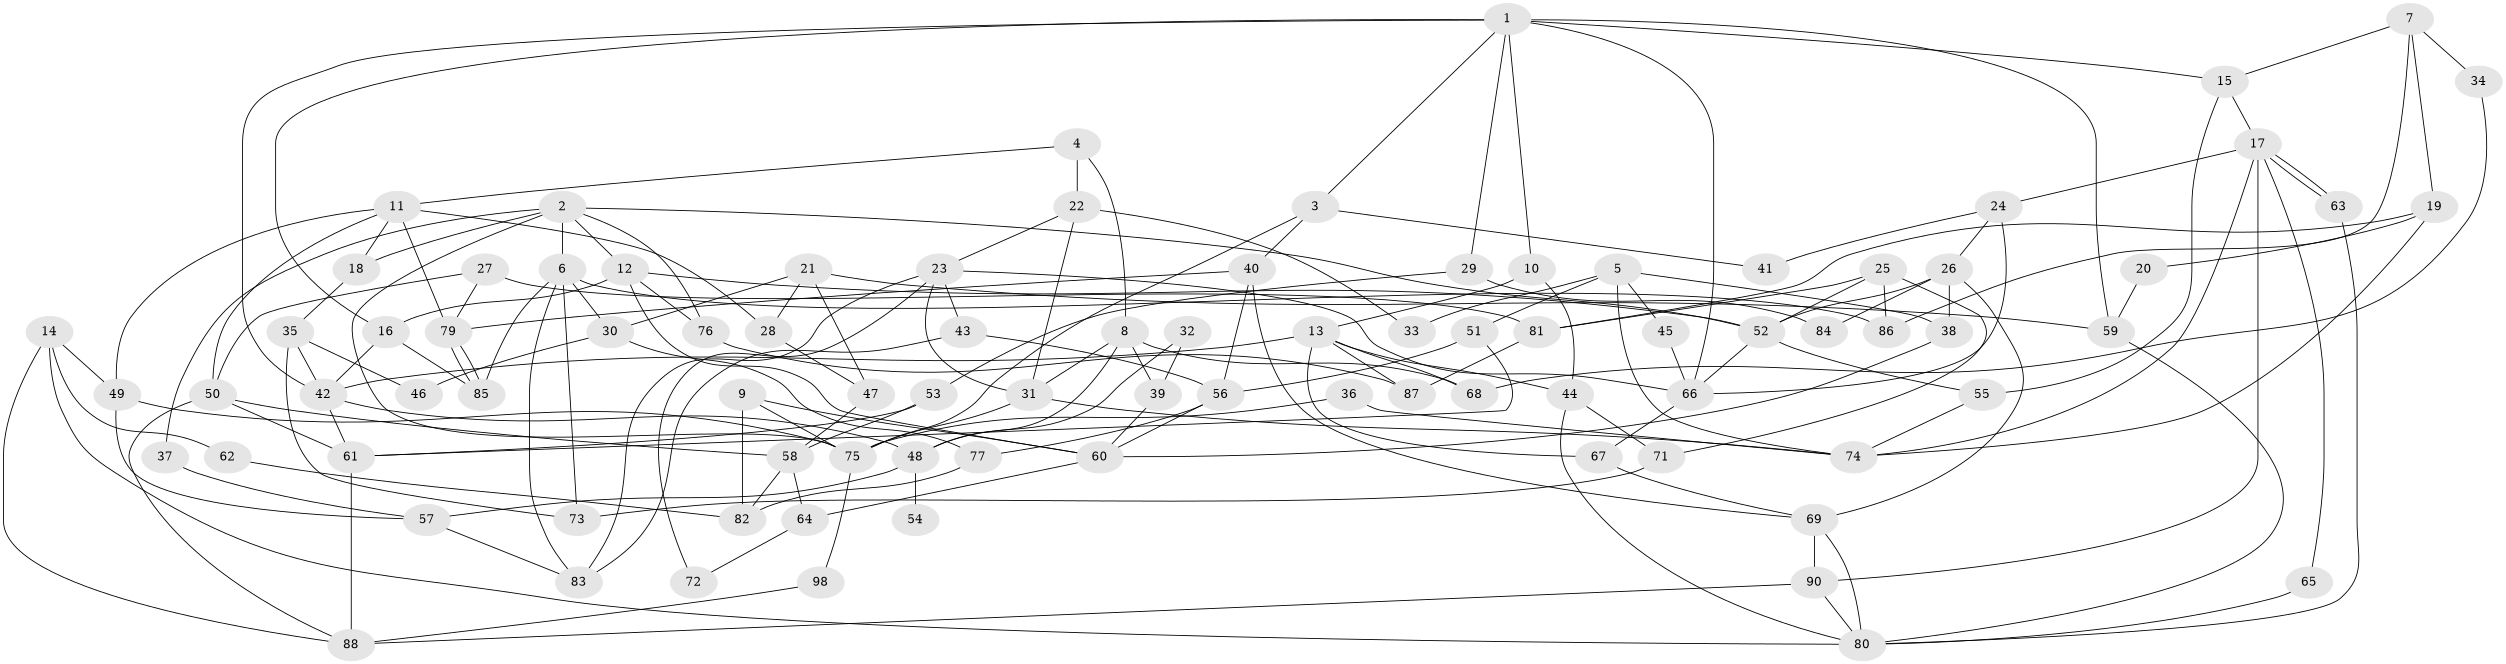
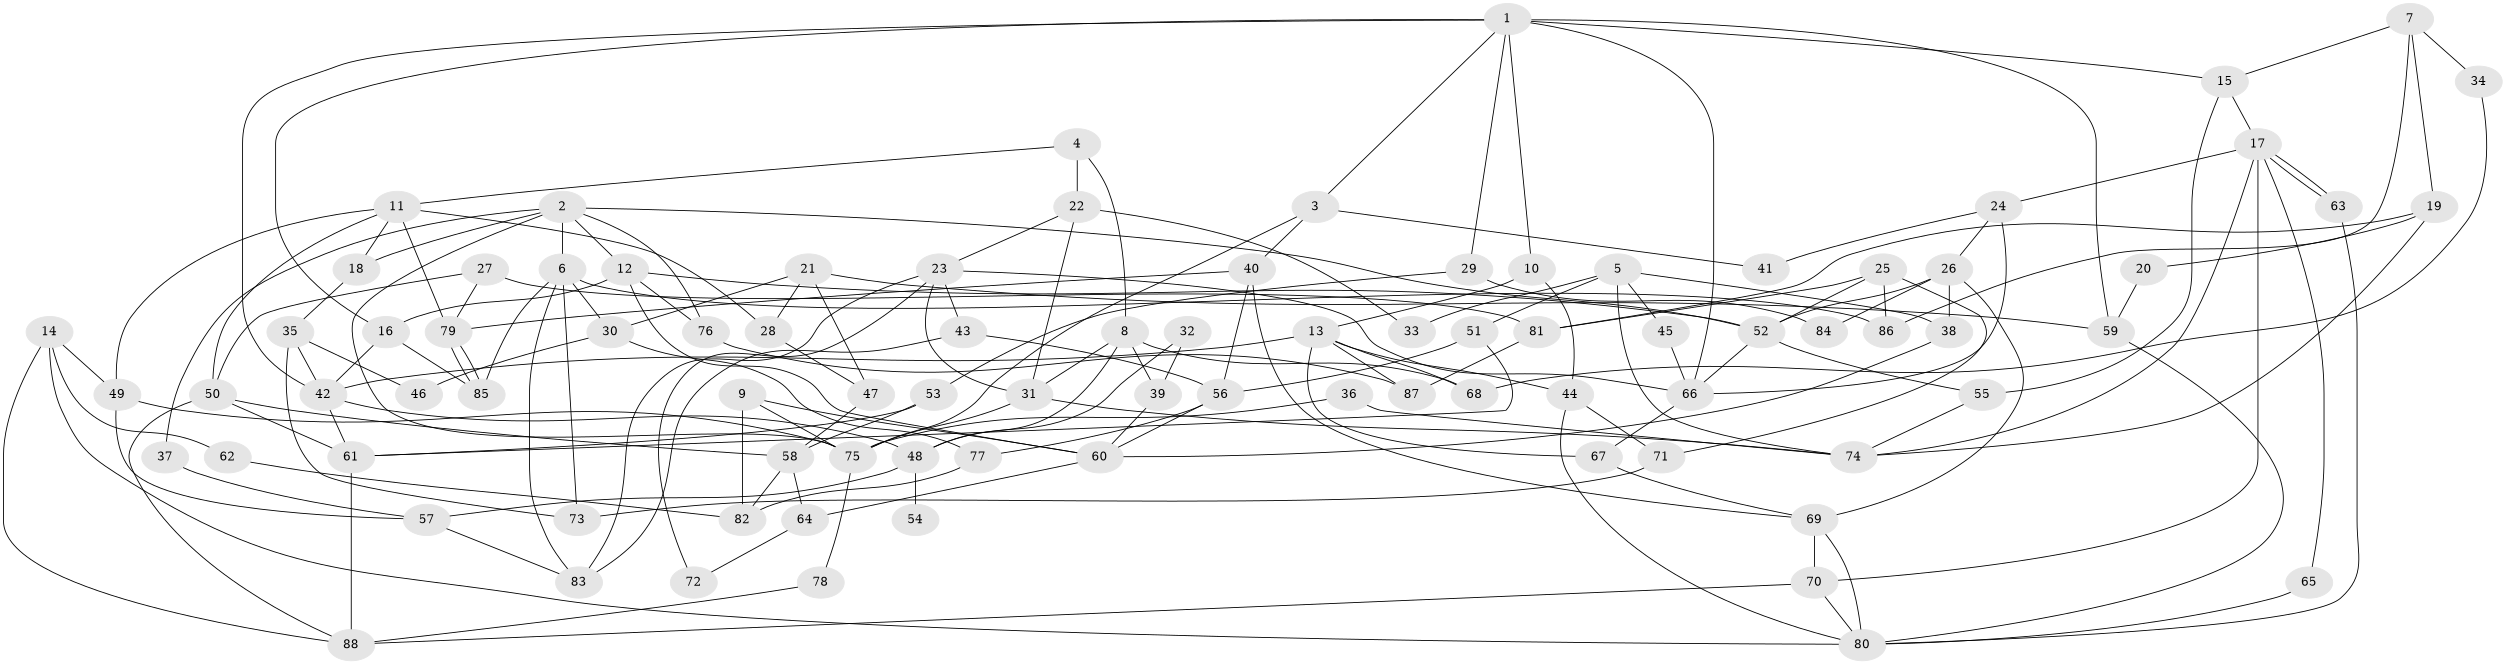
node "98": label "98" -> "78"
node "90": label "90" -> "70"
